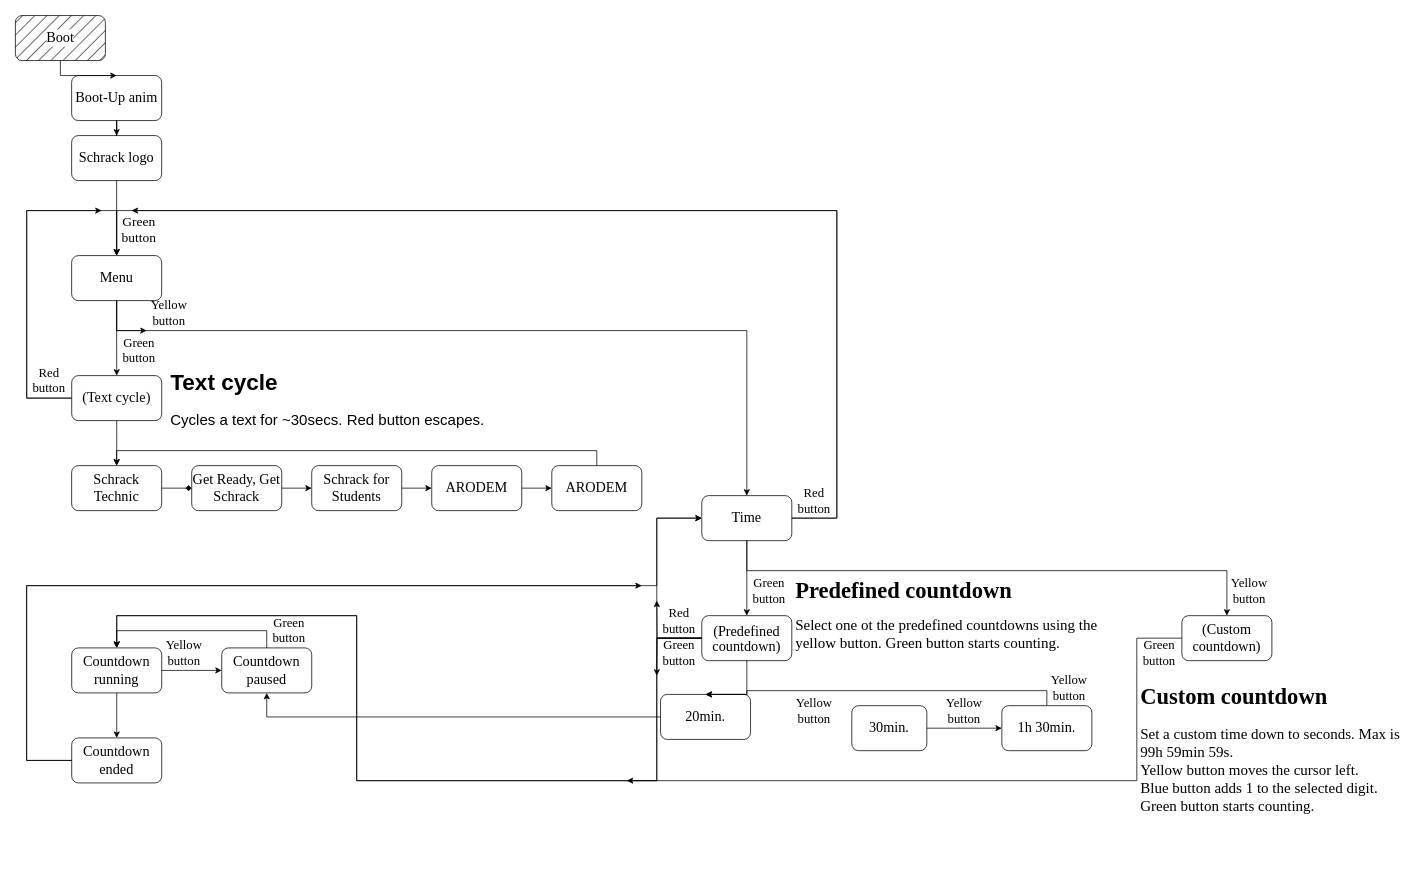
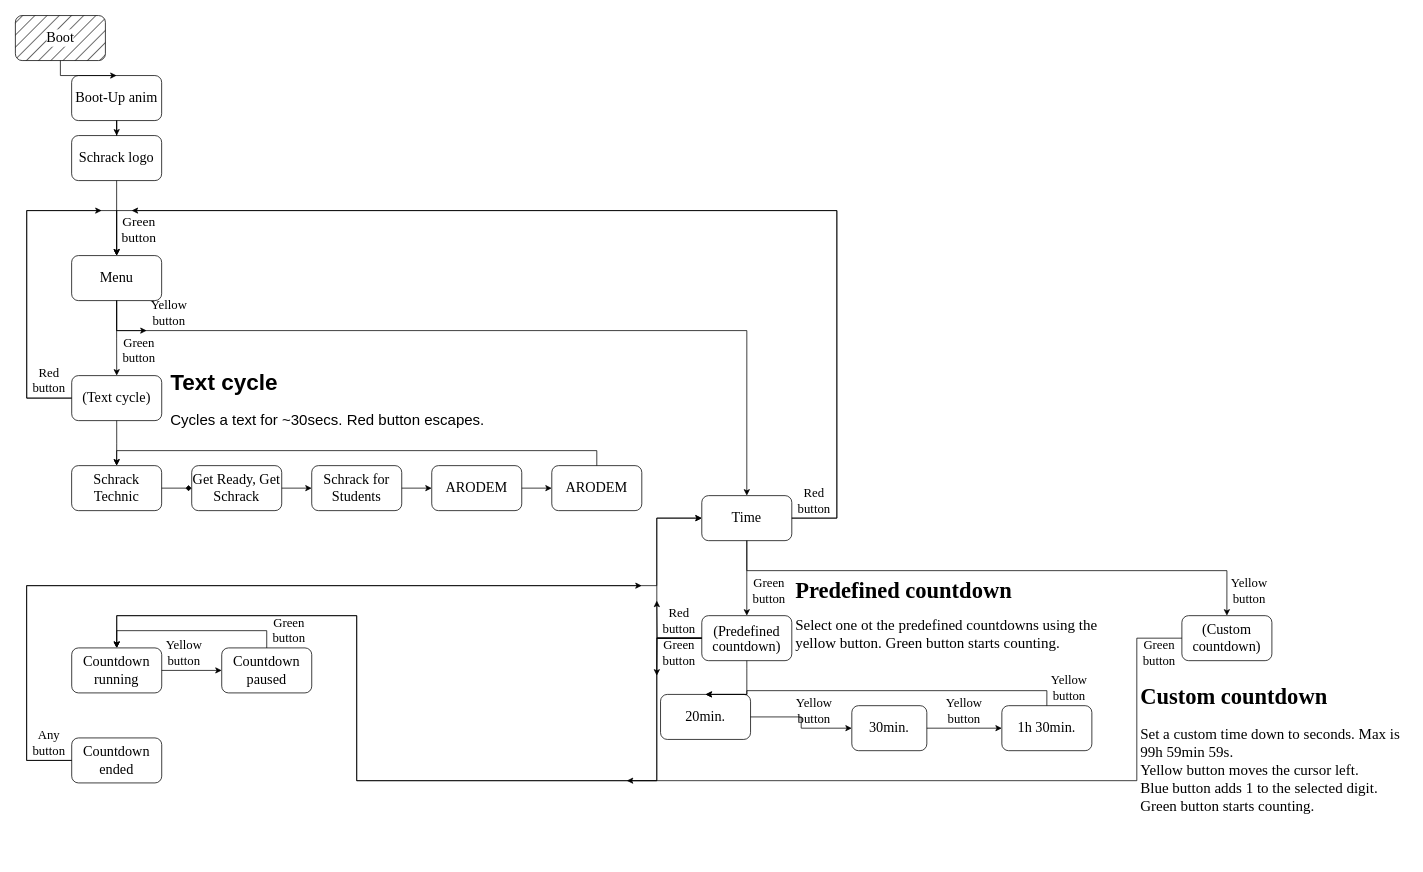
edge "20min." -> "Countdown paused": now "20min." -> "30min."
edge "Countdown running" -> "Countdown ended": removed
node "Any button": added
